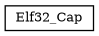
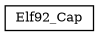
node "Elf32_Cap": label "Elf32_Cap" -> "Elf92_Cap"
